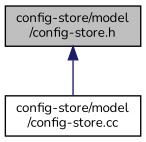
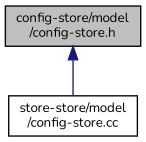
node "config-store/model /config-store.cc": label "config-store/model /config-store.cc" -> "store-store/model /config-store.cc"
